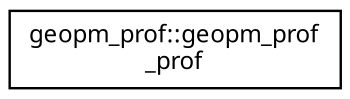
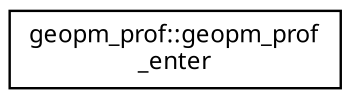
node "geopm_prof::geopm_prof _prof": label "geopm_prof::geopm_prof _prof" -> "geopm_prof::geopm_prof _enter"
